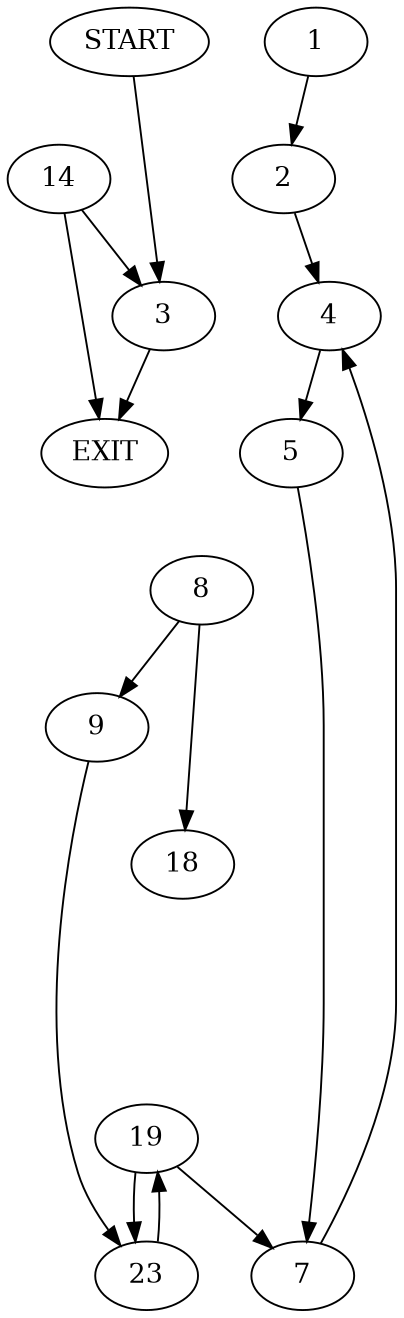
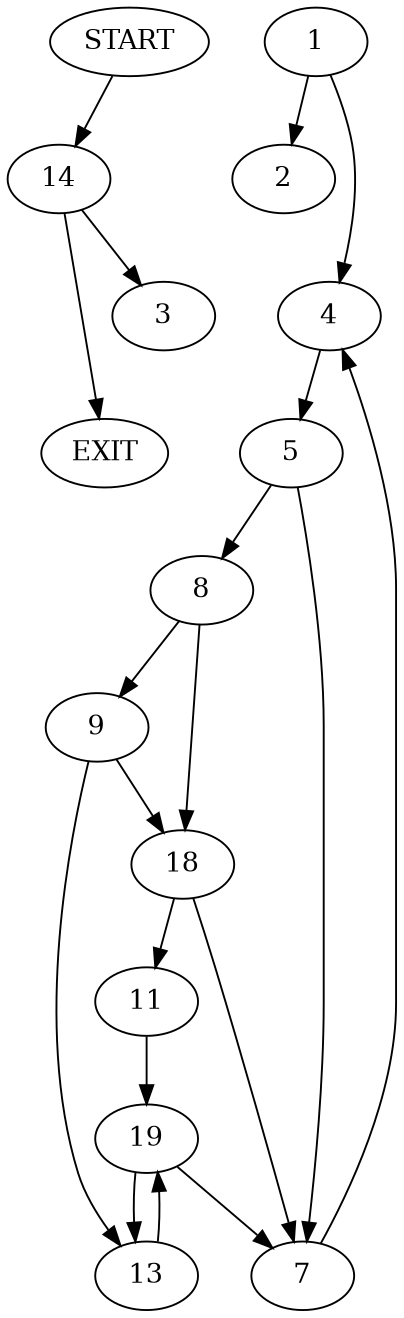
edge "START" -> "3": now "START" -> "14"
edge "2" -> "4": now "1" -> "4"
edge "3" -> "EXIT": removed
edge "5" -> "8": added
edge "9" -> "18": added
node "11": added
edge "18" -> "7": added
node "23": label "23" -> "13"
